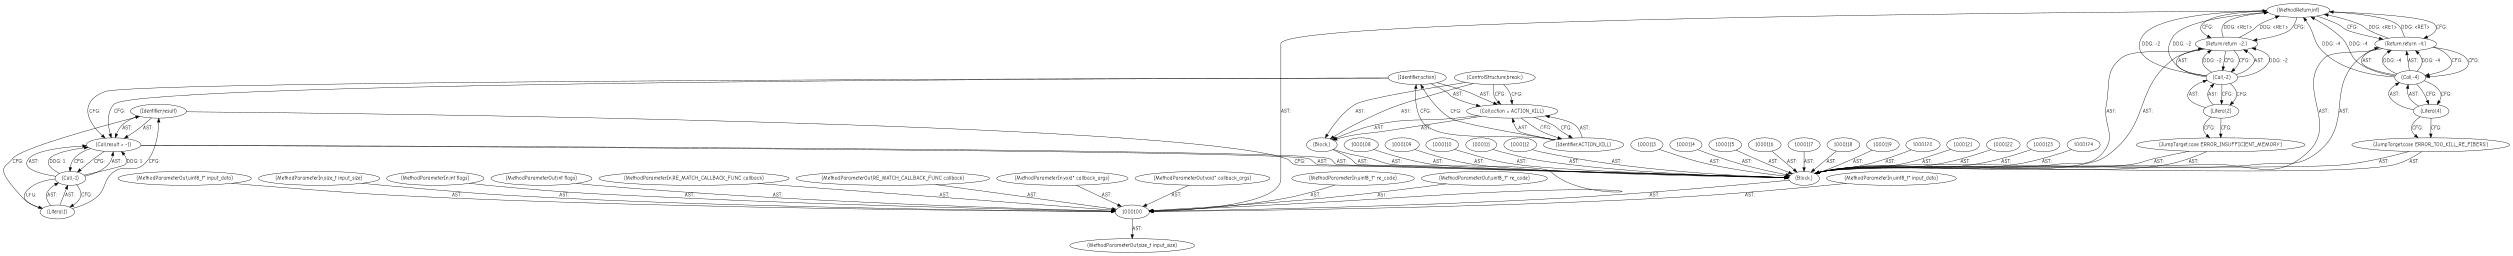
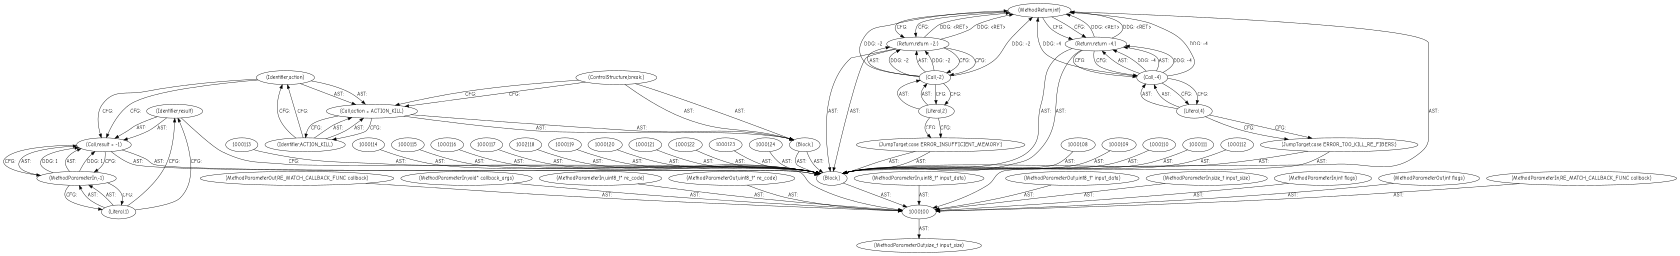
node "1000118": label "1000118" -> "1002118"
node "(Call,-1)": label "(Call,-1)" -> "(MethodParameterIn,-1)"
node "(MethodParameterOut,void* callback_args)": removed
